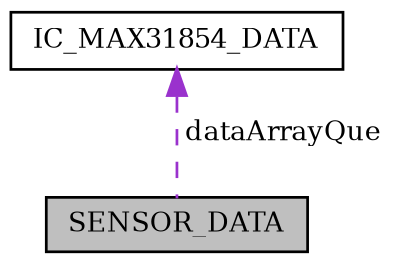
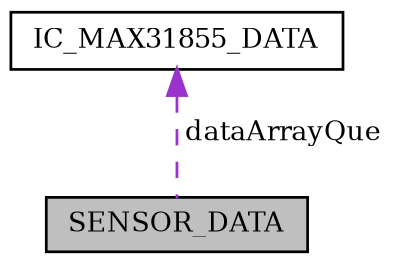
node "IC_MAX31854_DATA": label "IC_MAX31854_DATA" -> "IC_MAX31855_DATA"
